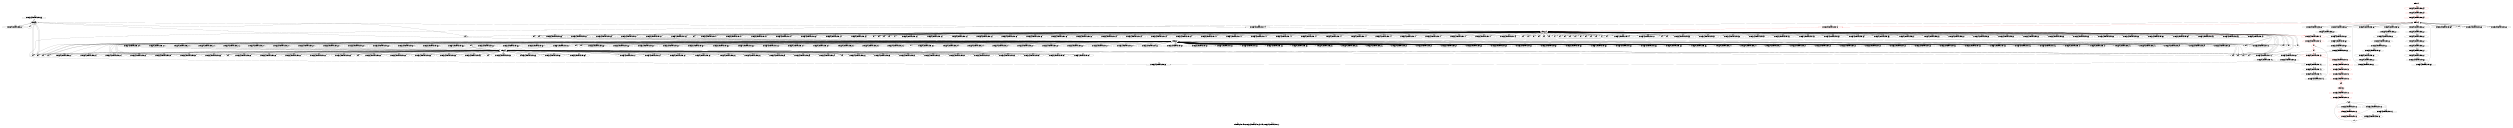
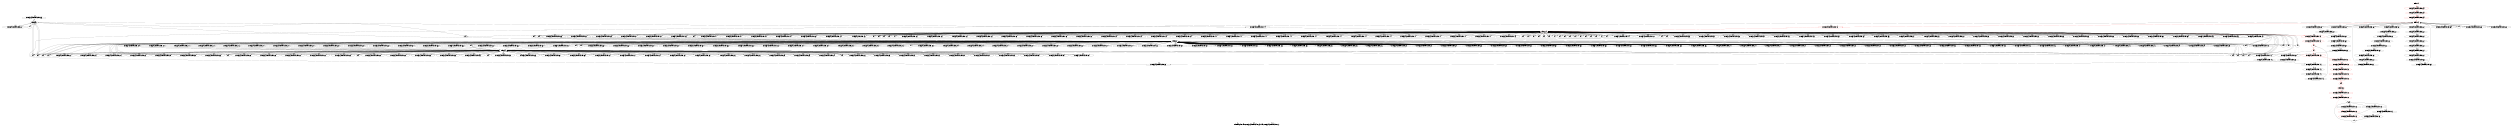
node "curve25519-donnabad.c Line  643": label "curve25519-donnabad.c Line  643" -> "curve25519-curve.c Line  643"
node "curve25519-donnabad.c Line  674": added
